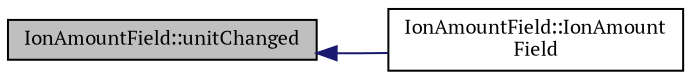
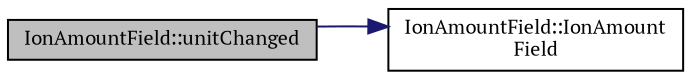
edge "IonAmountField::IonAmount Field" -> "IonAmountField::unitChanged": reversed
